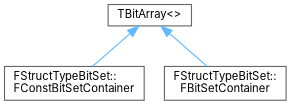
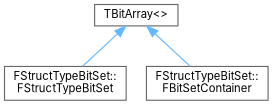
node "FStructTypeBitSet:: FConstBitSetContainer": label "FStructTypeBitSet:: FConstBitSetContainer" -> "FStructTypeBitSet:: FStructTypeBitSet"
